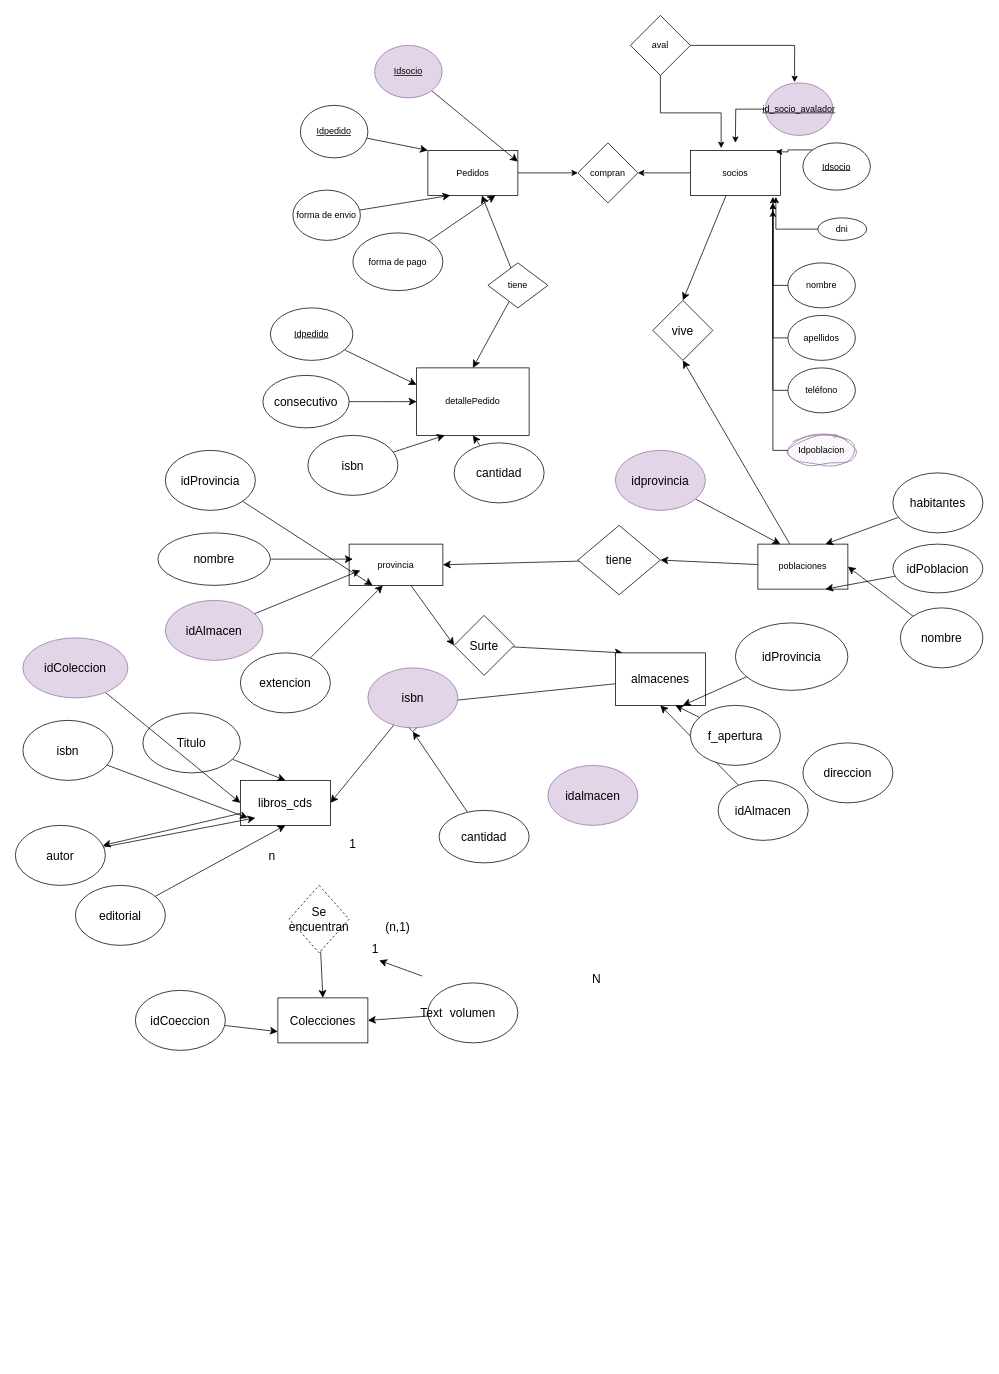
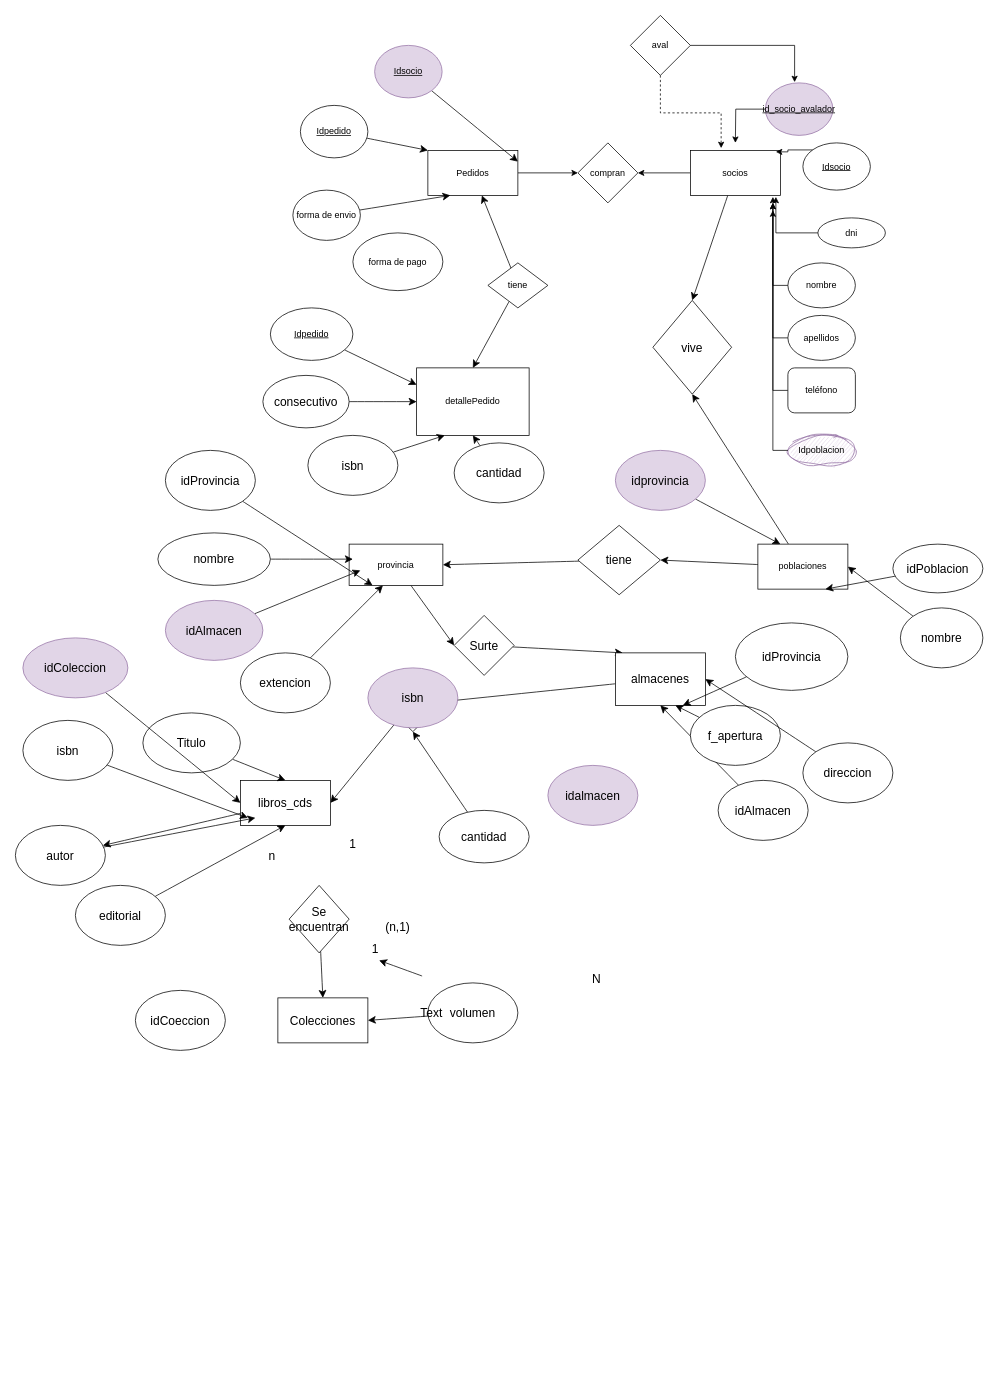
edge "aval" -> "socios": style solid -> dashed
edge "forma de pago" -> "Pedidos": removed
node "dni": size 49x23 -> 68x30
node "vive": size 60x60 -> 79x94
node "teléfono": shape ellipse -> rounded rectangle
node "habitantes": removed
edge "habitantes" -> "poblaciones": removed
edge "direccion" -> "almacenes": added
node "Se encuentran": style dashed -> solid
edge "idCoeccion" -> "Colecciones": removed
